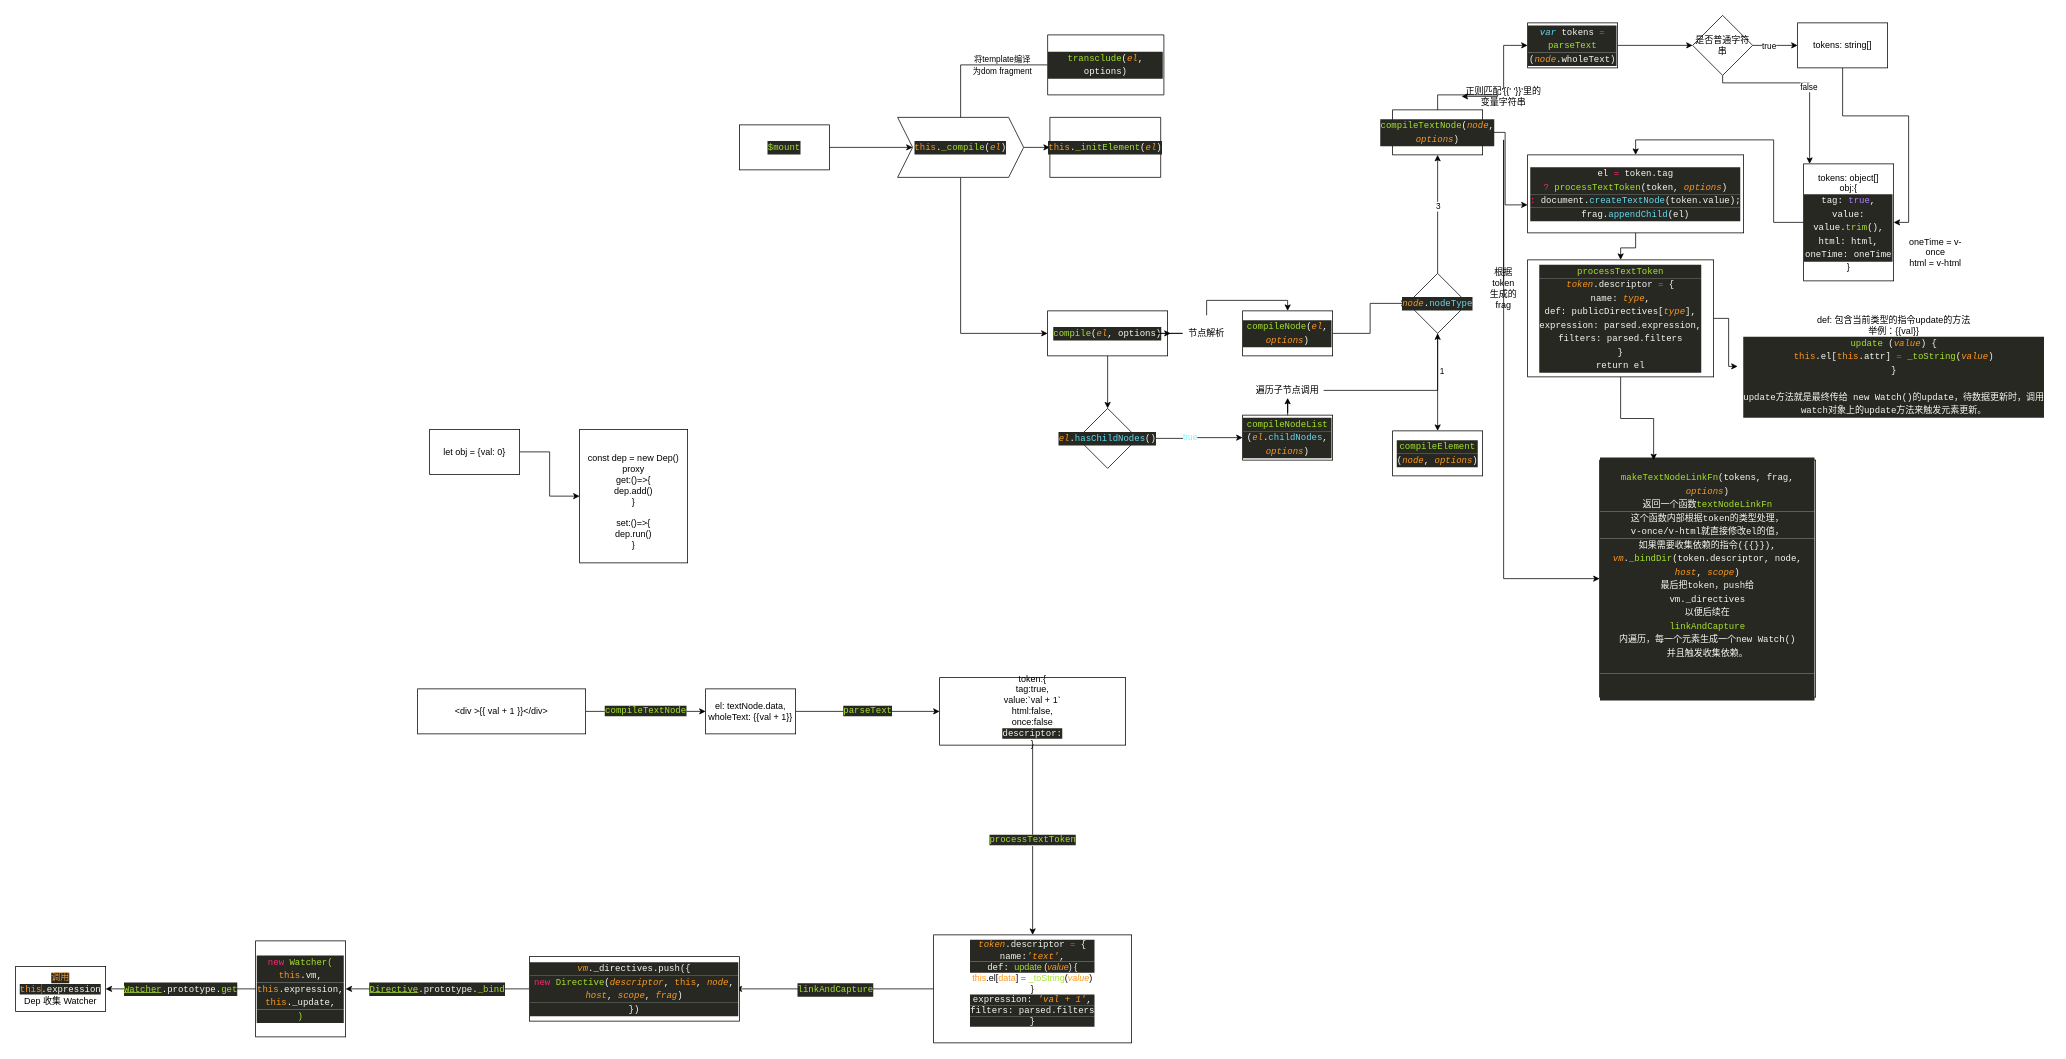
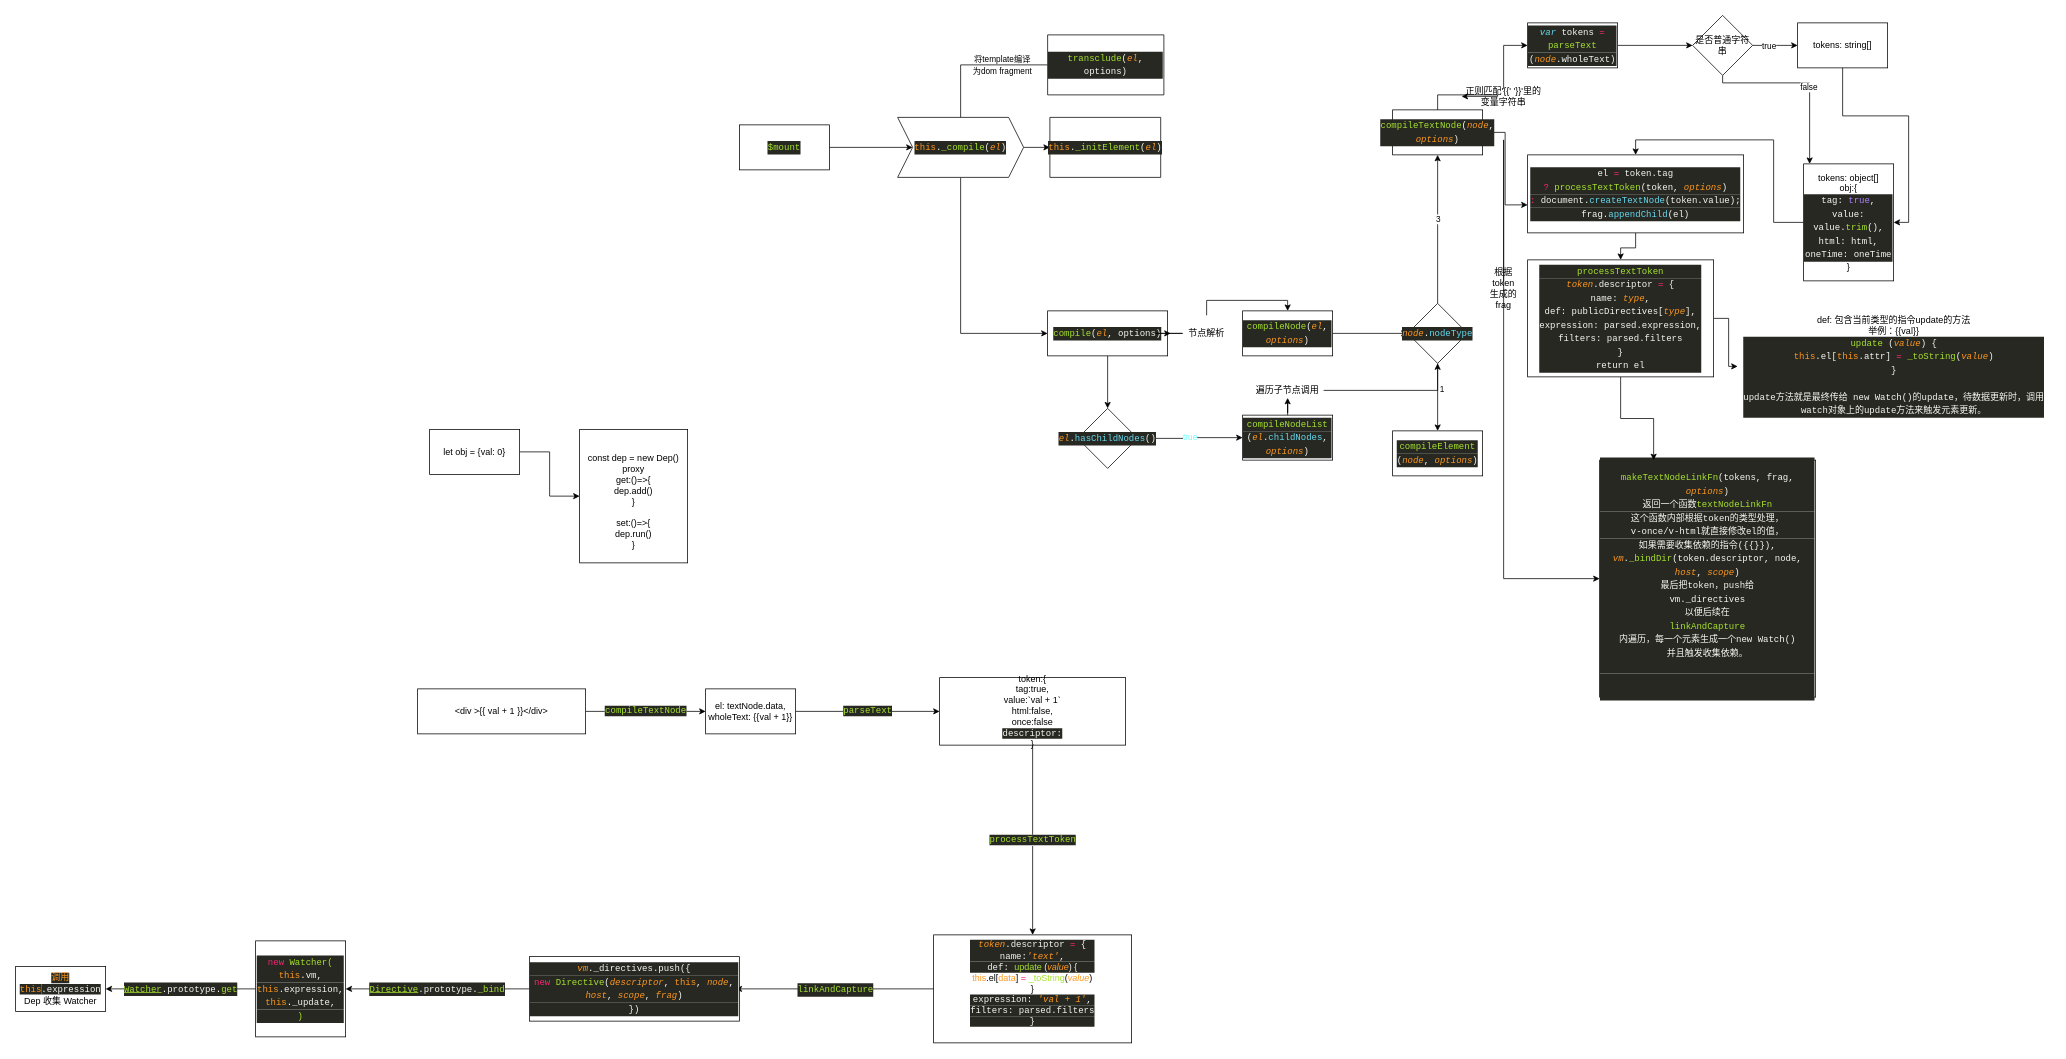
node "oneTime = v-once html = v-html": removed
node "node.nodeType": moved (1437, 303) -> (1437, 333)
